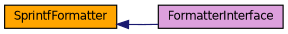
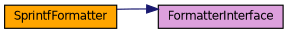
edge "FormatterInterface" -> "SprintfFormatter": reversed
